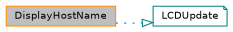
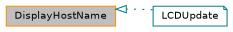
edge "DisplayHostName" -> "LCDUpdate": reversed
